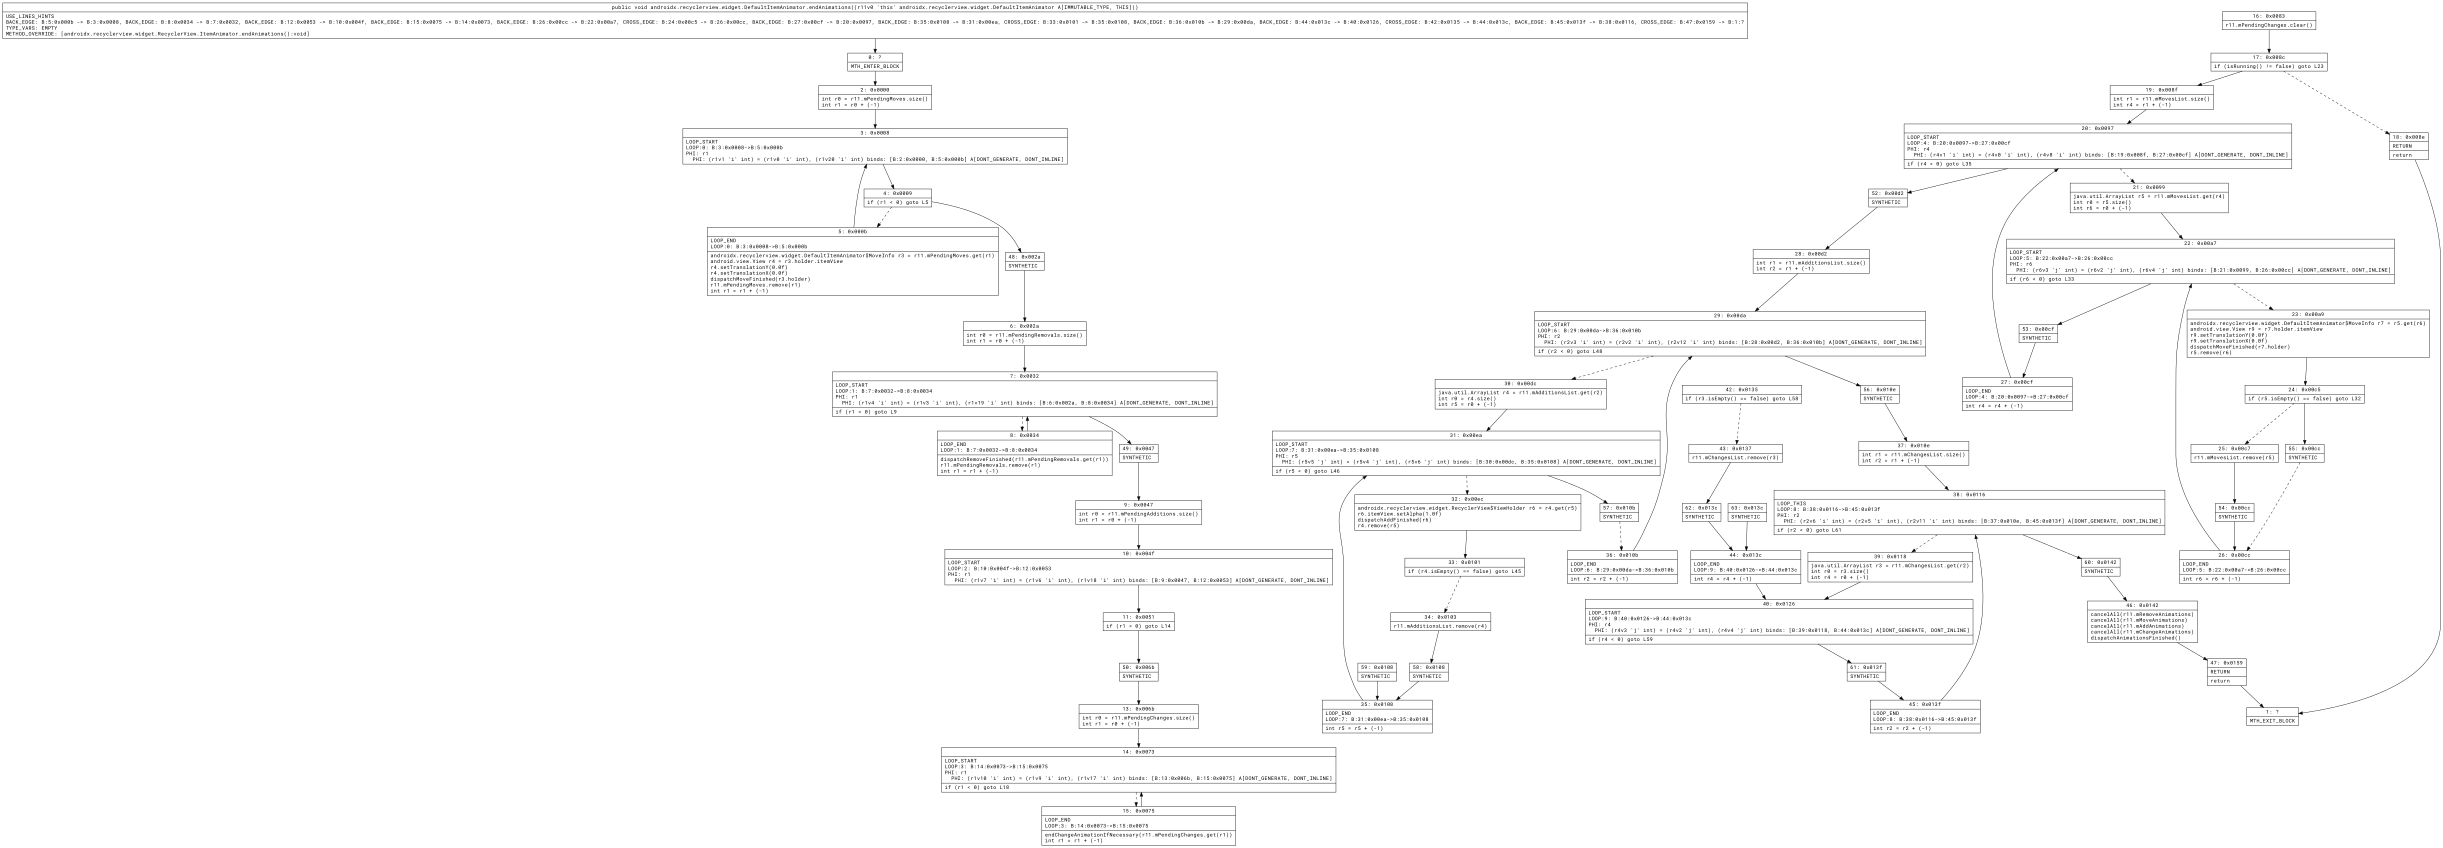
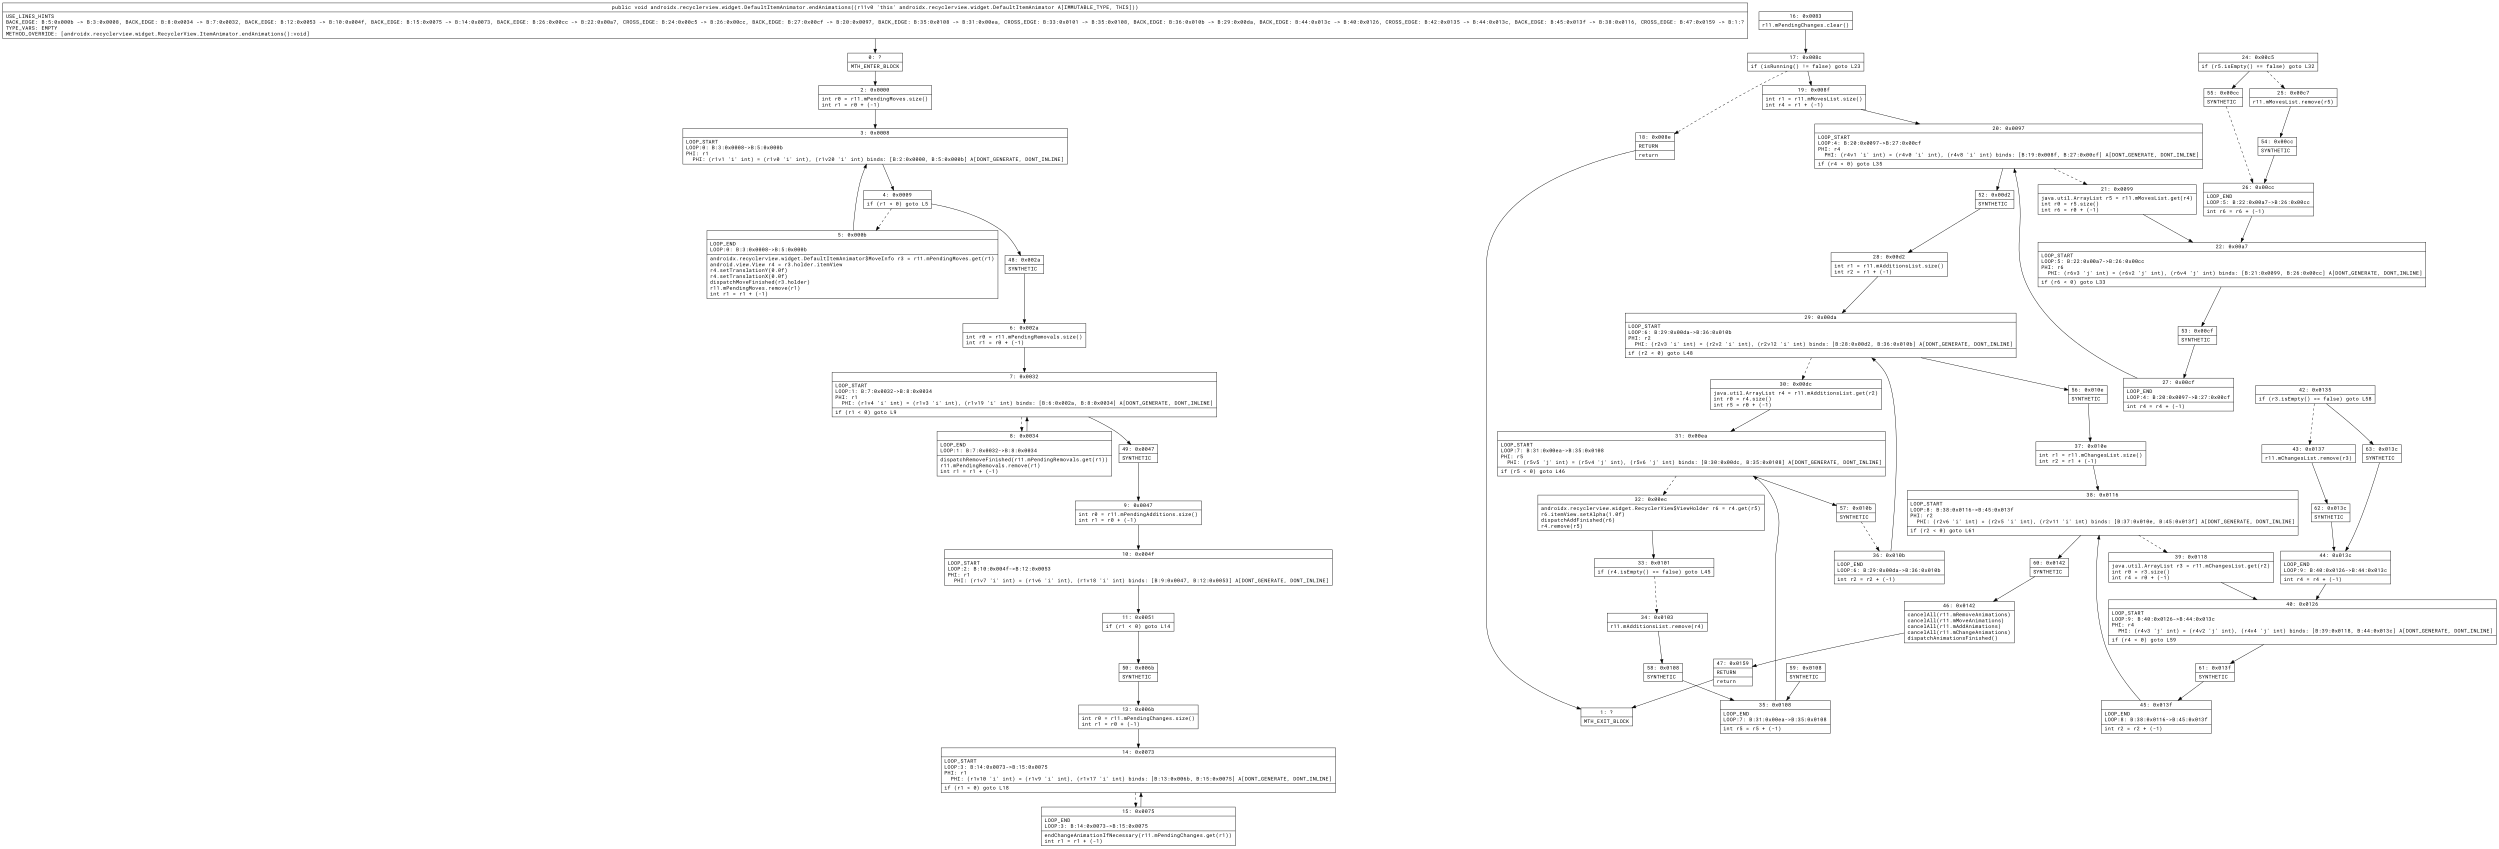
node "23: 0x00a9": removed
edge "42: 0x0135" -> "63: 0x013c": added
node "38: 0x0116": text "LOOP_THIS" -> "LOOP_START"
